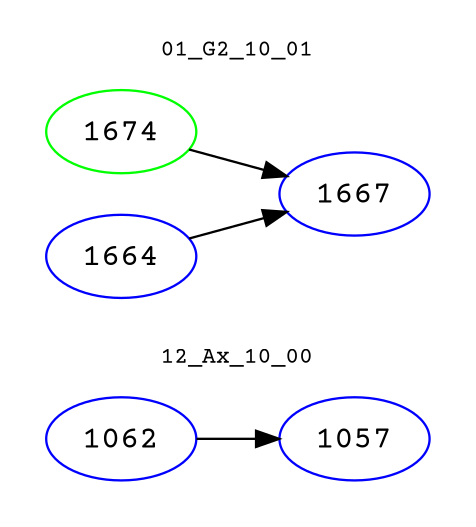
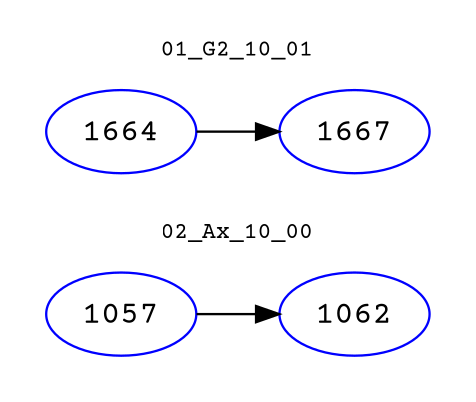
node "1674": removed
cluster "12_Ax_10_00": label "12_Ax_10_00" -> "02_Ax_10_00"
edge "1062" -> "1057": reversed
